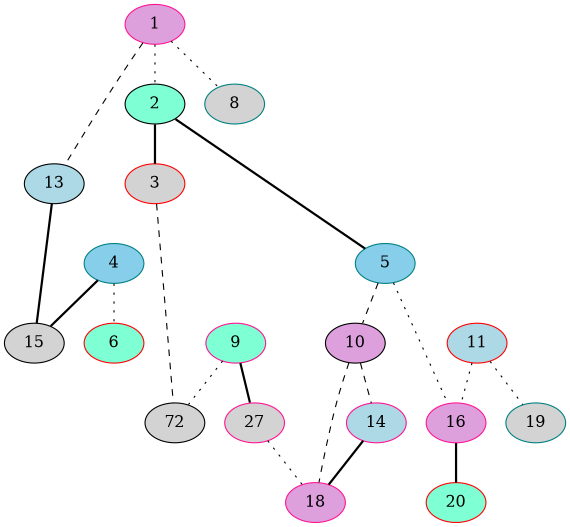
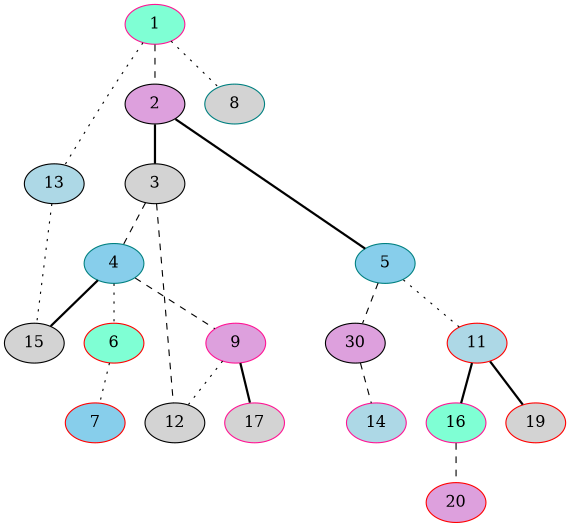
node "1": fillcolor plum -> aquamarine
edge "1" -- "2": style dotted -> dashed
edge "1" -- "13": style dashed -> dotted
node "2": fillcolor aquamarine -> plum
node "3": color red -> black
edge "3" -- "4": added
edge "13" -- "15": style bold -> dotted
edge "4" -- "9": added
node "9": fillcolor aquamarine -> plum
node "10": label "10" -> "30"
edge "5" -- "16": now "5" -- "11"
edge "11" -- "16": style dotted -> bold
edge "11" -- "19": style dotted -> bold
node "7": added
node "72": label "72" -> "12"
node "27": label "27" -> "17"
node "16": fillcolor plum -> aquamarine
node "19": color teal -> red
edge "16" -- "20": style bold -> dashed
node "18": removed
node "20": fillcolor aquamarine -> plum
